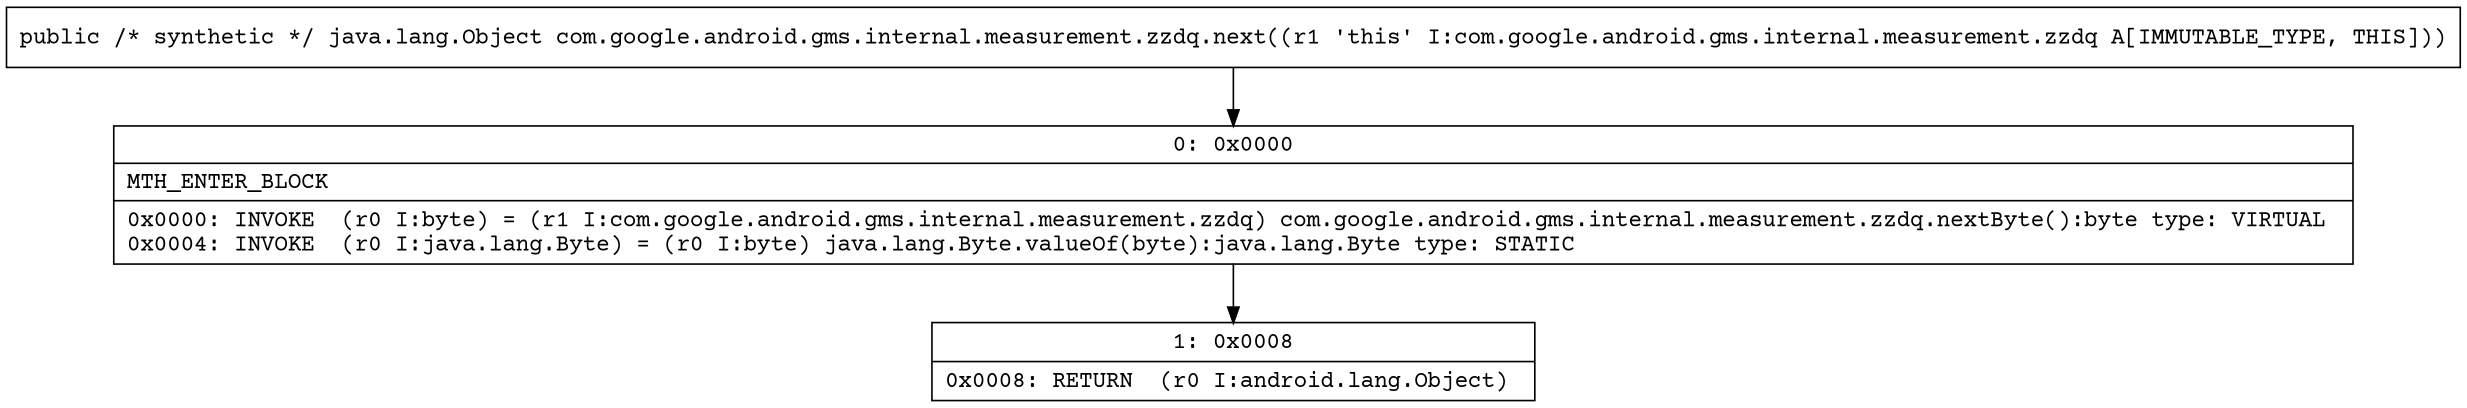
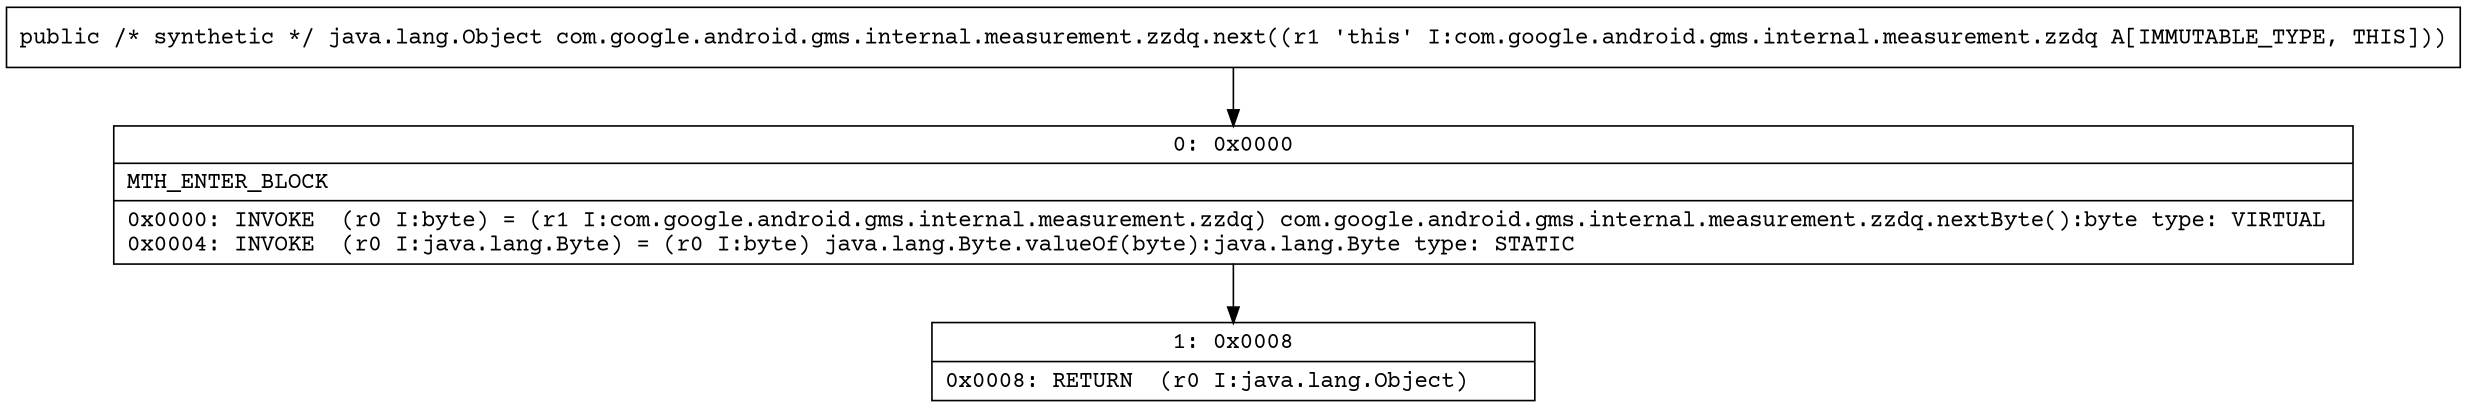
node "1: 0x0008": text "0x0008: RETURN  (r0 I:android.lang.Object)" -> "0x0008: RETURN  (r0 I:java.lang.Object)"
